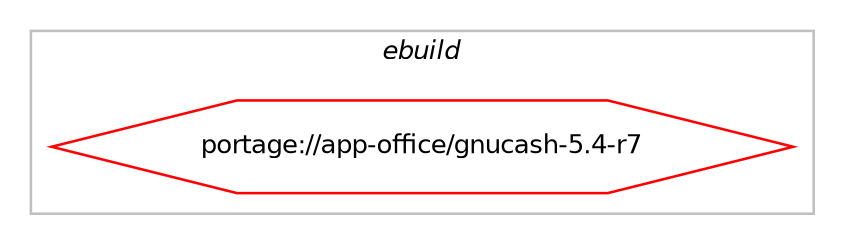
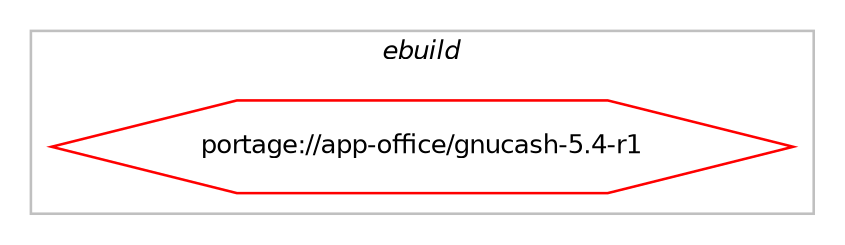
node "portage://app-office/gnucash-5.4-r7": label "portage://app-office/gnucash-5.4-r7" -> "portage://app-office/gnucash-5.4-r1"
